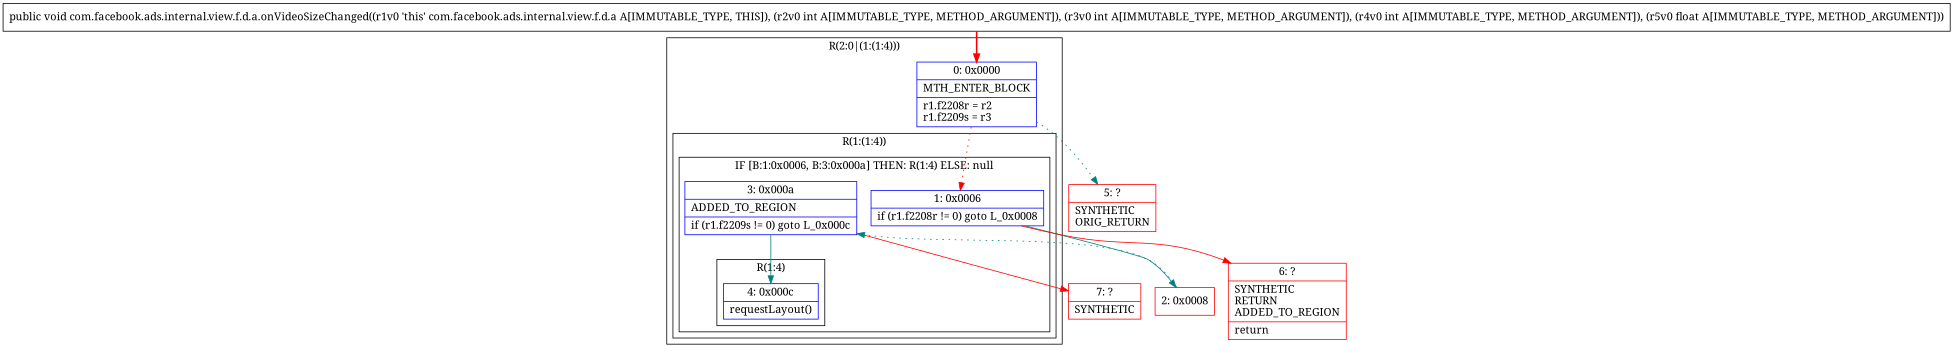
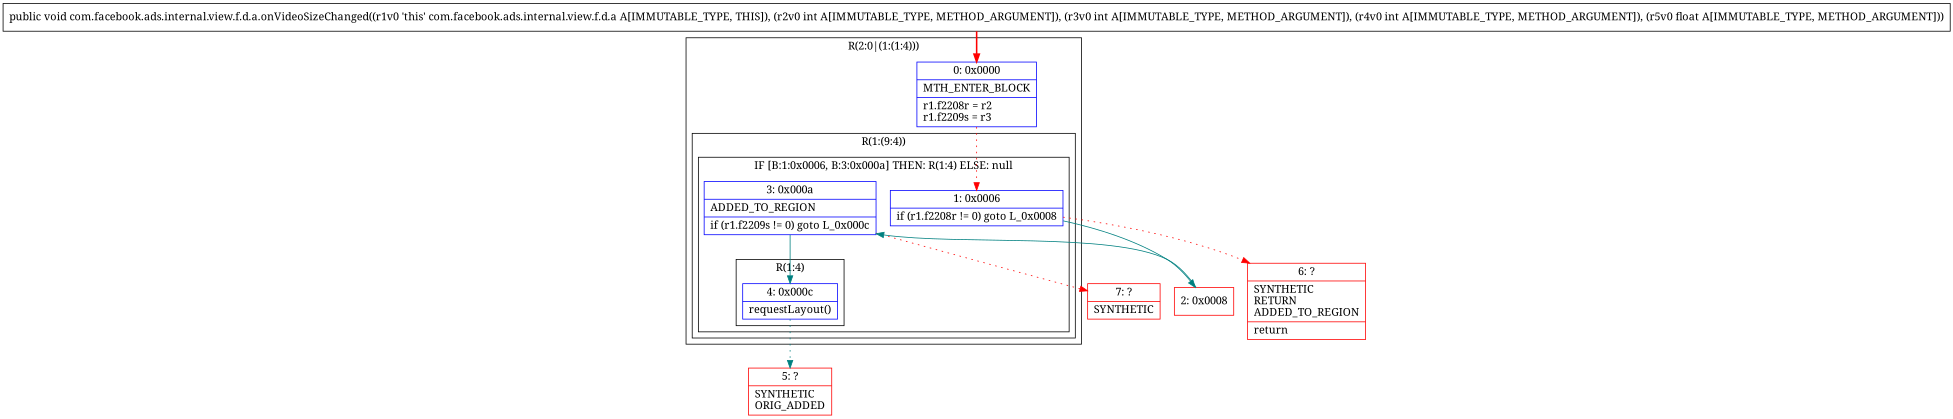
cluster "R(1:(1:4))": label "R(1:(1:4))" -> "R(1:(9:4))"
edge "0: 0x0000" -> "5: ?": now "4: 0x000c" -> "5: ?"
node "5: ?": text "ORIG_RETURN" -> "ORIG_ADDED"
edge "2: 0x0008" -> "3: 0x000a": style dotted -> solid
edge "1: 0x0006" -> "6: ?": style solid -> dotted
edge "3: 0x000a" -> "7: ?": style solid -> dotted
